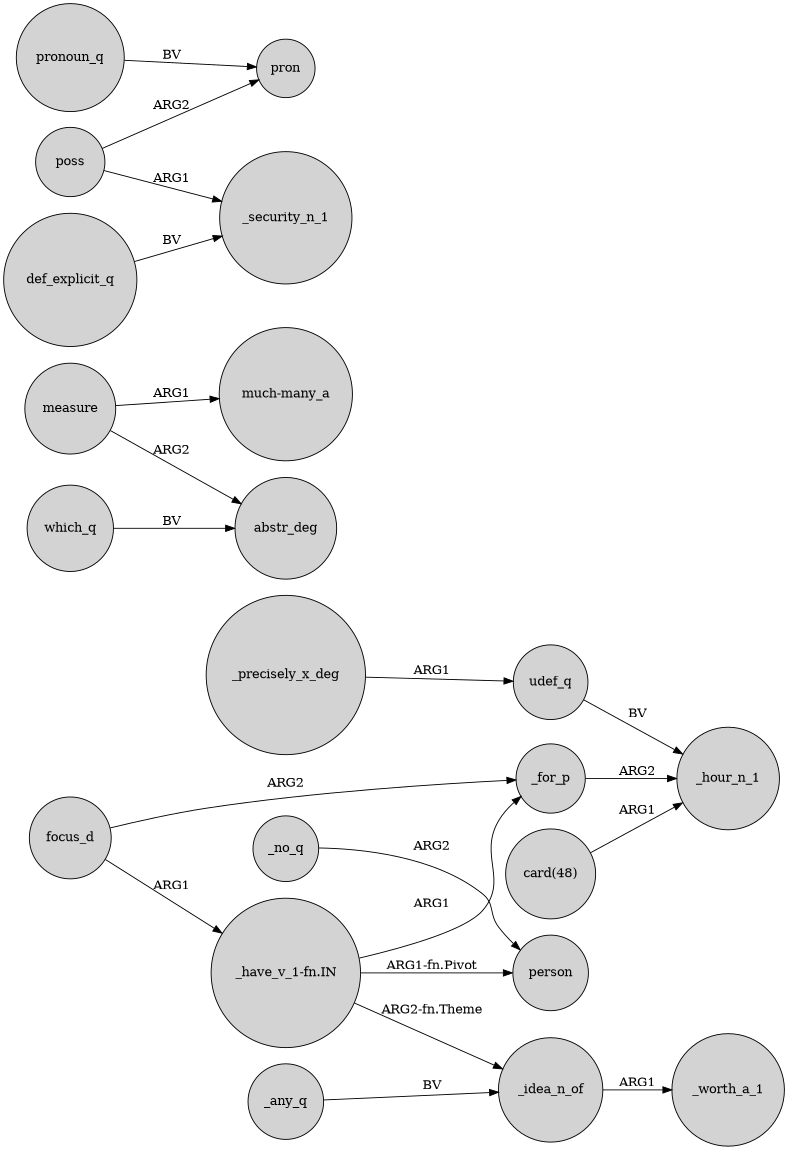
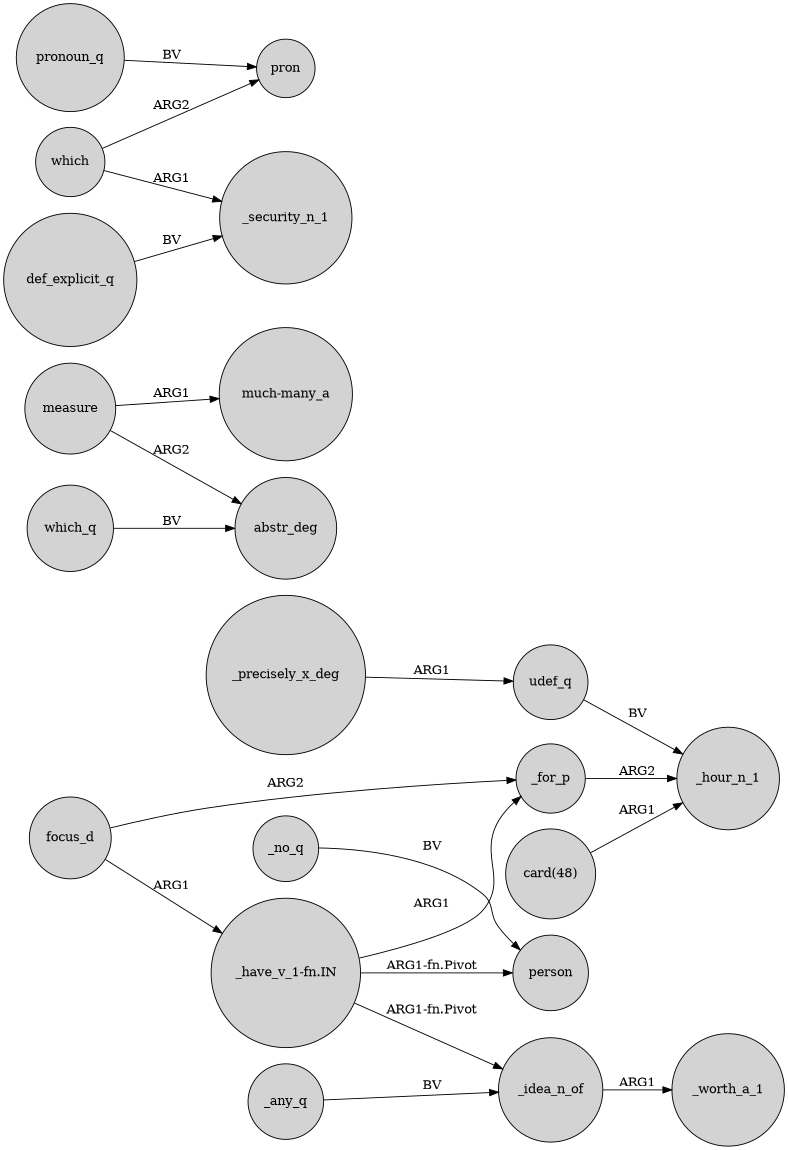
node "poss": label "poss" -> "which"
edge "_no_q" -> "person": label "ARG2" -> "BV"
edge "_have_v_1-fn.IN" -> "_idea_n_of": label "ARG2-fn.Theme" -> "ARG1-fn.Pivot"
